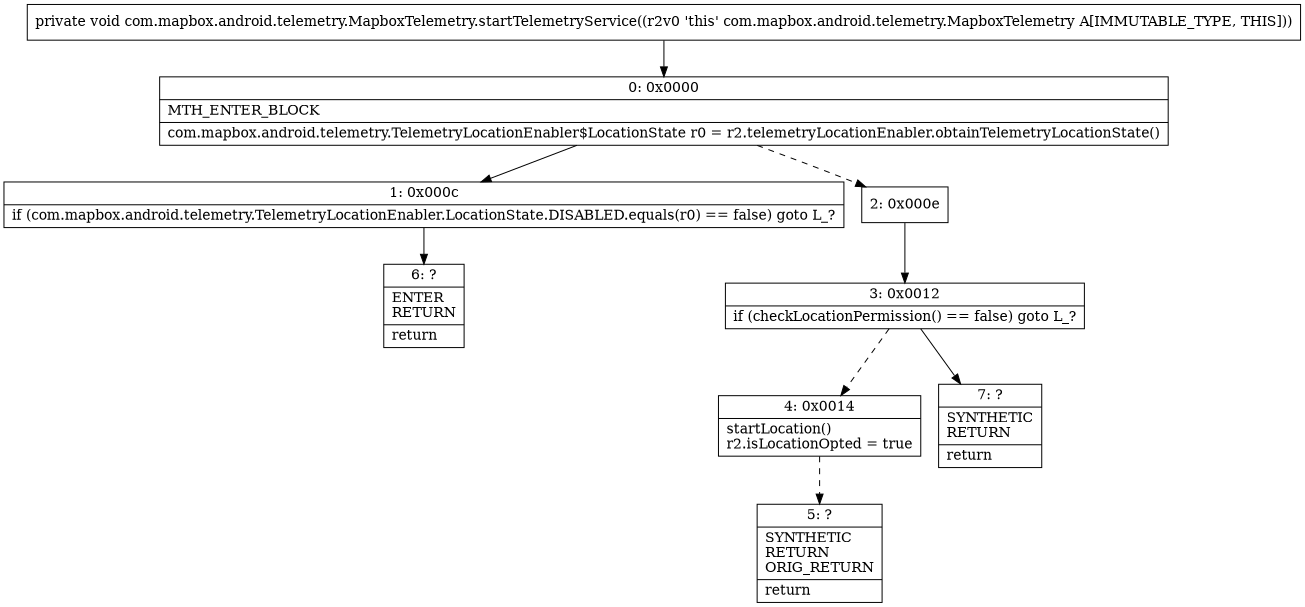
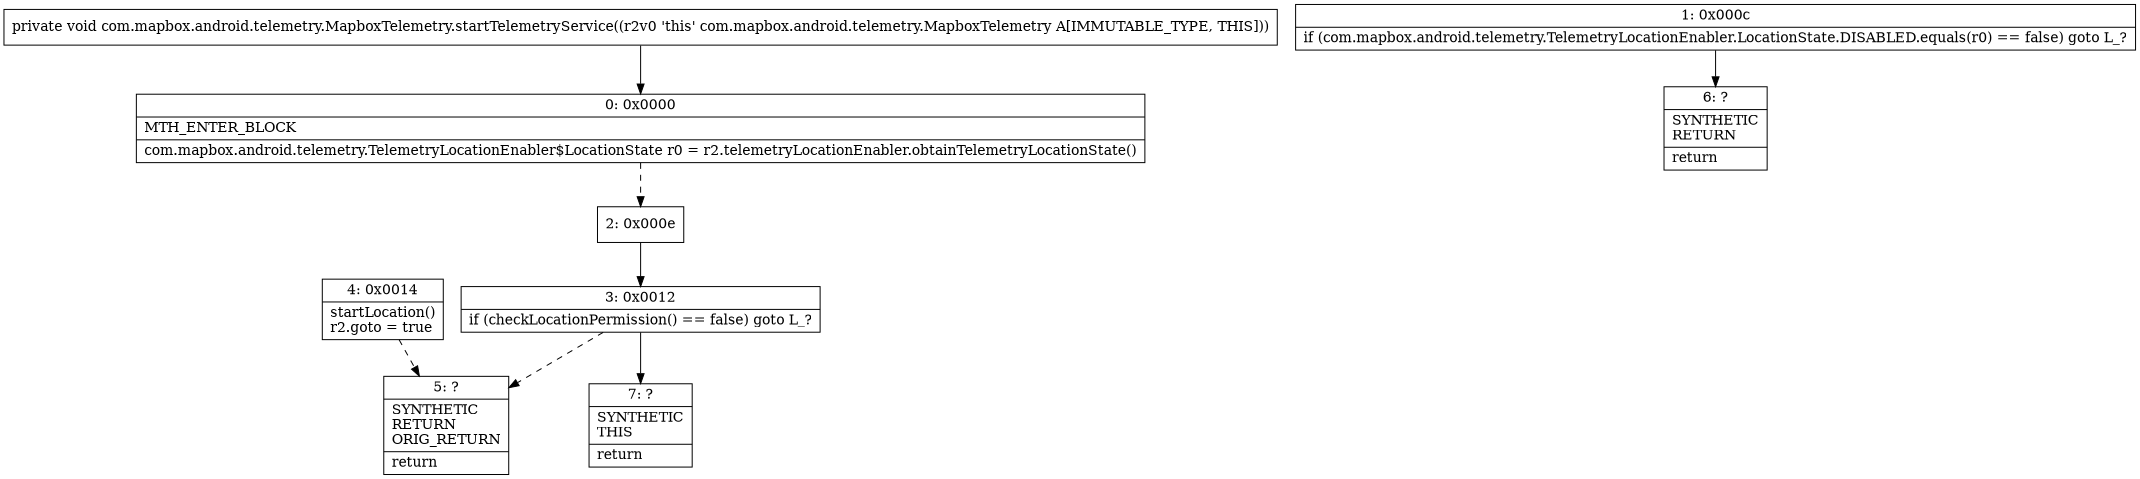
edge "0: 0x0000" -> "1: 0x000c": removed
node "6: ?": text "ENTER" -> "SYNTHETIC"
edge "3: 0x0012" -> "4: 0x0014": now "3: 0x0012" -> "5: ?"
node "7: ?": text "RETURN" -> "THIS"
node "4: 0x0014": text "r2.isLocationOpted = true" -> "r2.goto = true"
